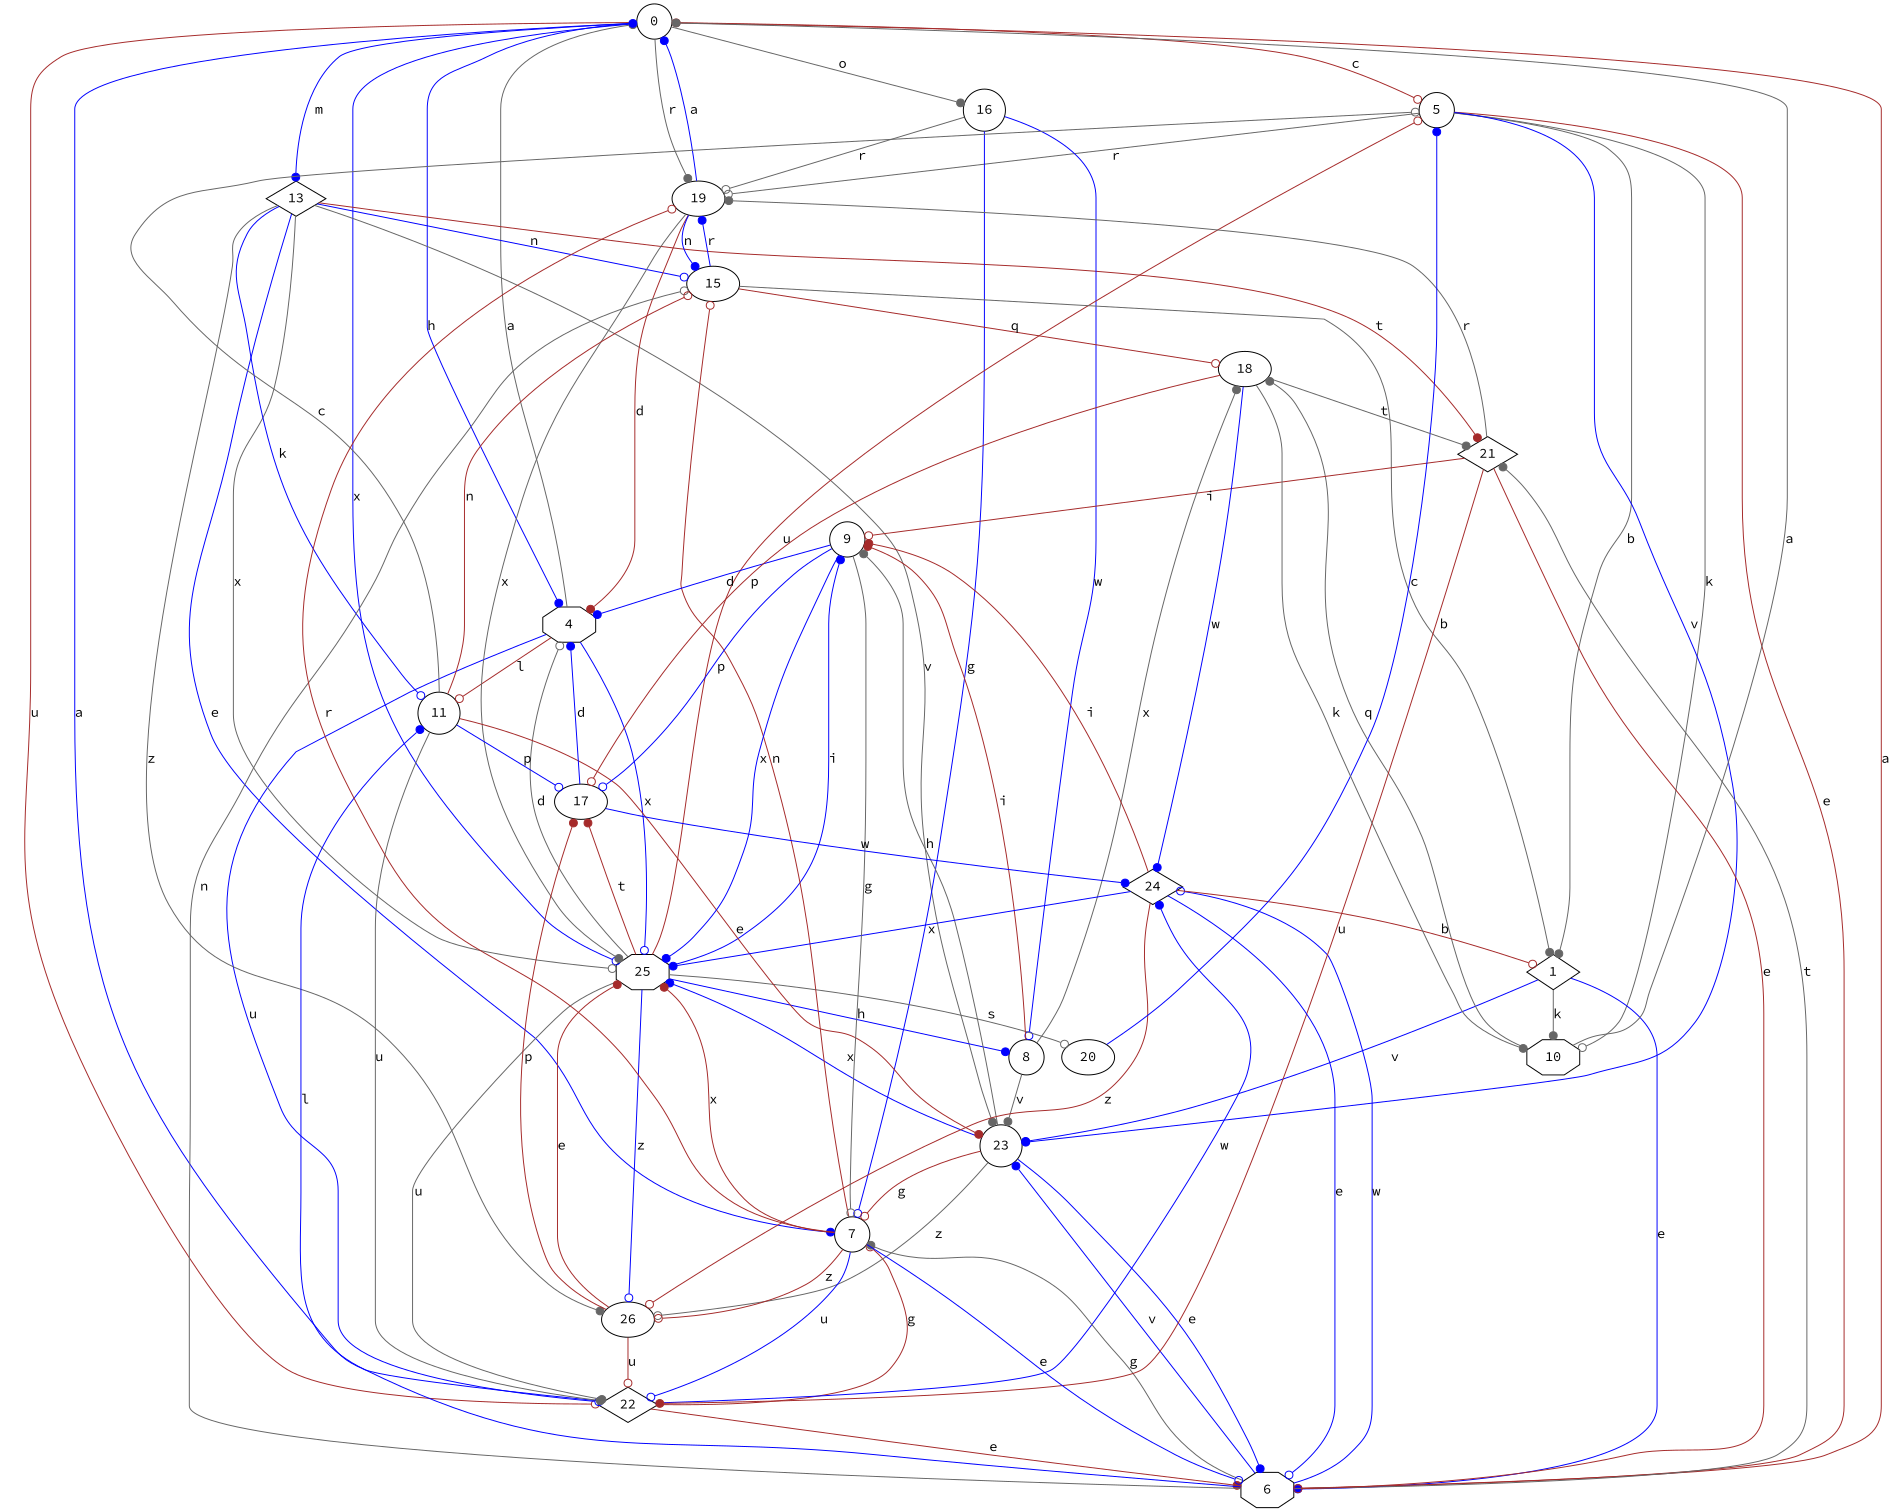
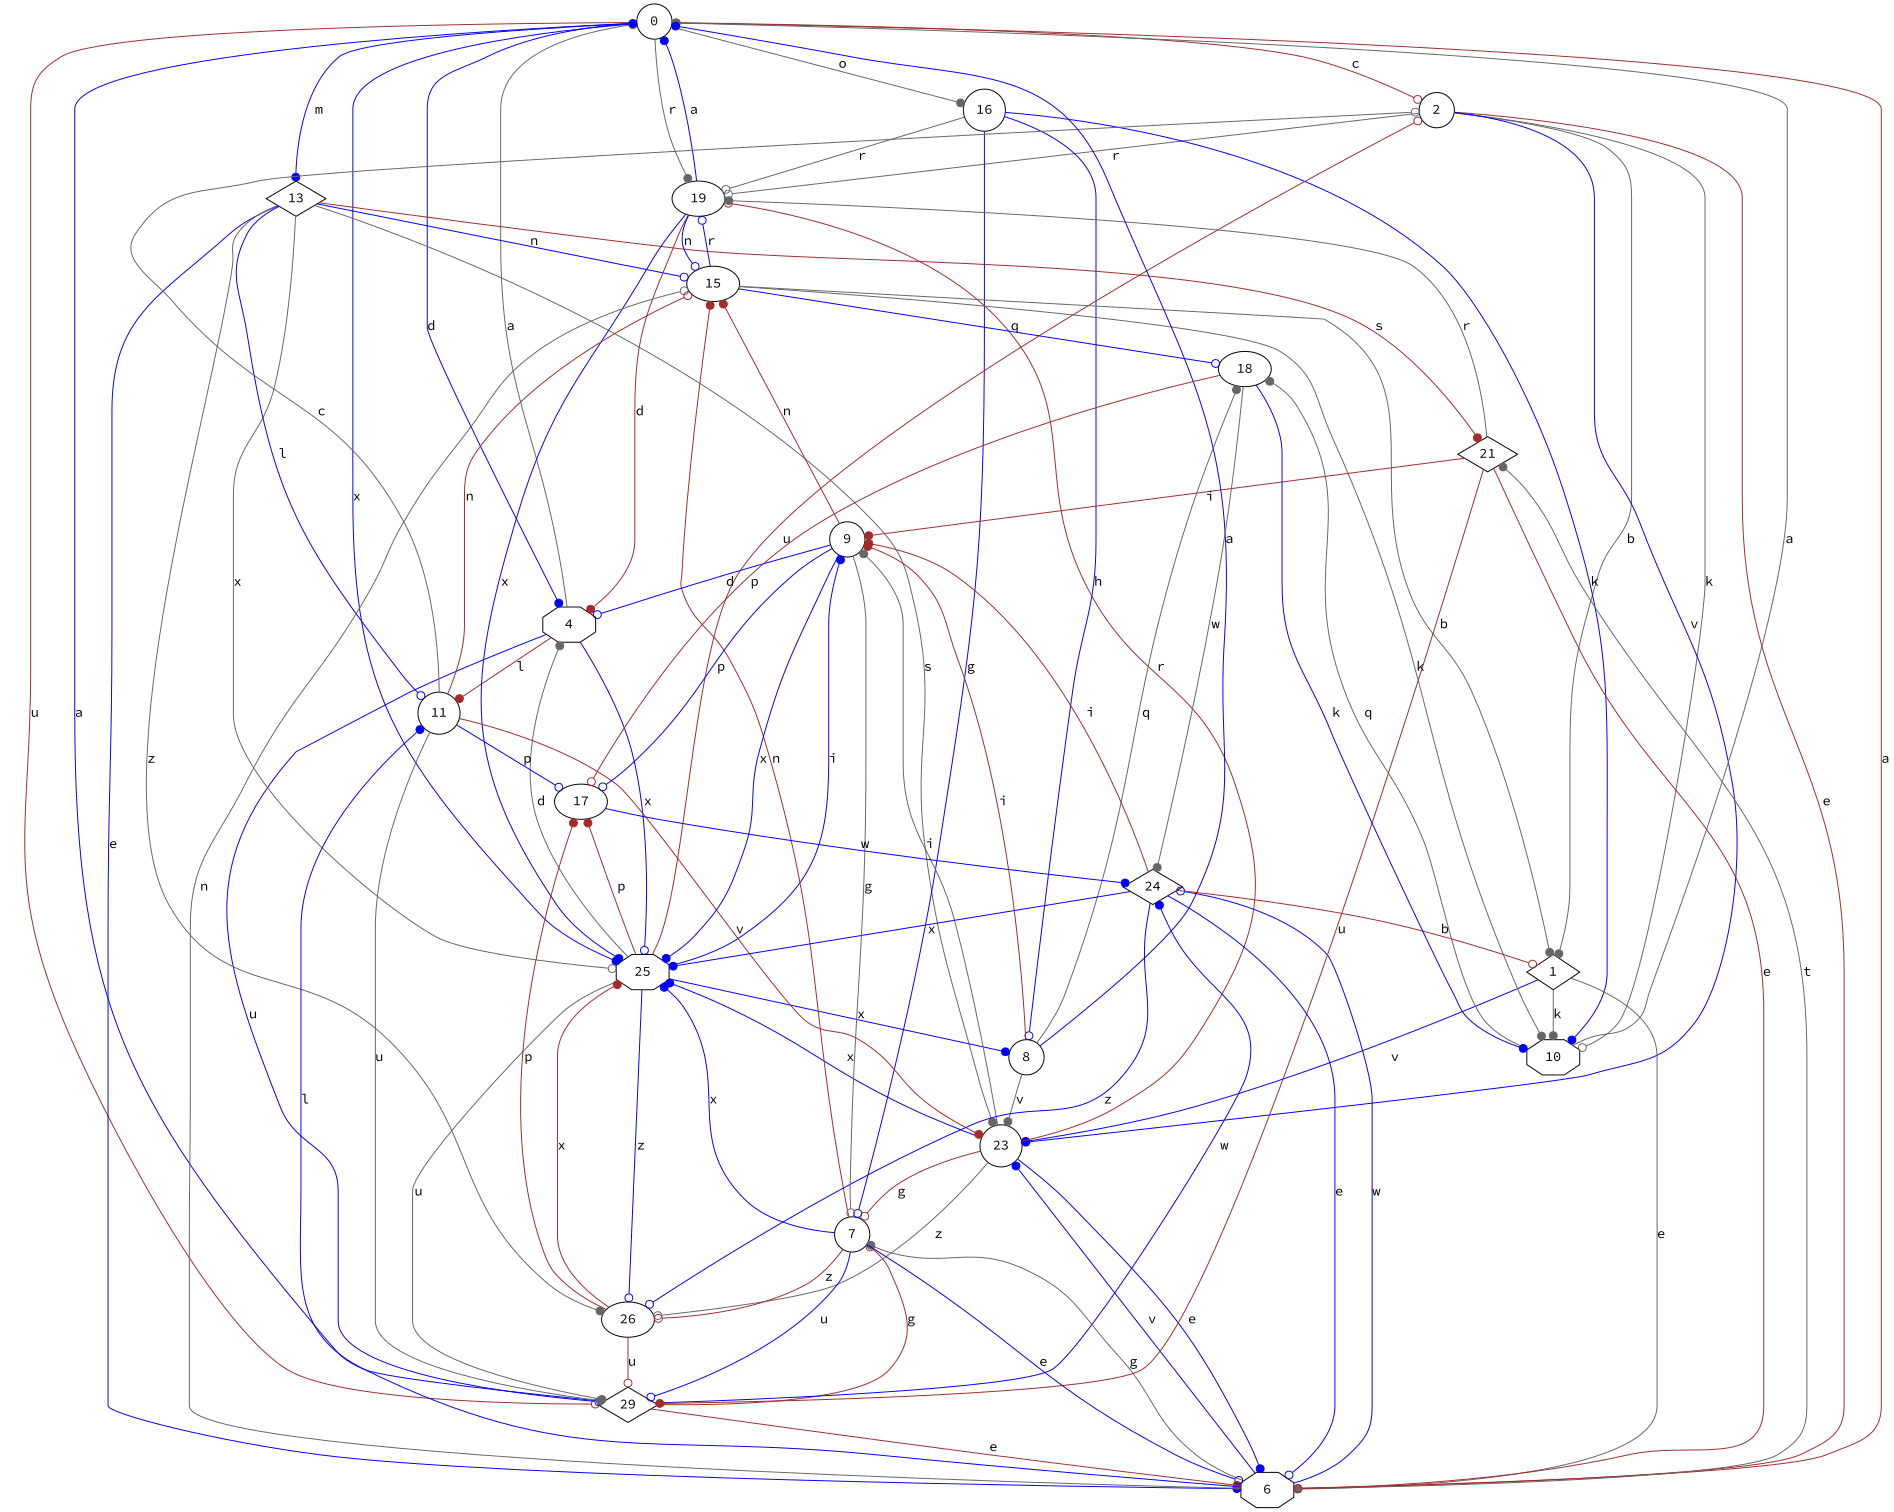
node "5": label "5" -> "2"
edge "19" -> "15": arrowhead dot -> odot
edge "15" -> "19": arrowhead dot -> odot
edge "0" -> "4": label "h" -> "d"
edge "15" -> "18": color brown -> blue
edge "13" -> "21": label "t" -> "s"
edge "8" -> "0": added, label "a"
edge "18" -> "21": removed, label "t"
edge "16" -> "10": added, label "k"
edge "9" -> "15": added, label "n"
edge "0" -> "25": arrowhead odot -> dot
edge "15" -> "10": added, label "k"
edge "13" -> "11": label "k" -> "l"
edge "21" -> "9": arrowhead odot -> dot
edge "9" -> "4": arrowhead dot -> odot
edge "16" -> "8": label "w" -> "h"
edge "19" -> "25": color gray40 -> blue
edge "18" -> "24": color blue -> gray40
edge "4" -> "11": arrowhead odot -> dot
edge "13" -> "23": label "v" -> "s"
edge "8" -> "18": label "x" -> "q"
edge "17" -> "4": removed, label "d"
edge "18" -> "10": color gray40 -> blue
edge "7" -> "19": now "23" -> "19"
edge "7" -> "15": arrowhead odot -> dot
edge "25" -> "4": arrowhead odot -> dot
edge "13" -> "7": now "13" -> "6"
edge "23" -> "9": label "h" -> "i"
edge "25" -> "17": label "t" -> "p"
edge "11" -> "23": label "e" -> "v"
edge "25" -> "8": label "h" -> "x"
node "20": removed
edge "24" -> "26": color brown -> blue
edge "7" -> "25": color brown -> blue
edge "26" -> "25": label "e" -> "x"
edge "1" -> "6": color blue -> gray40
node "22": label "22" -> "29"
